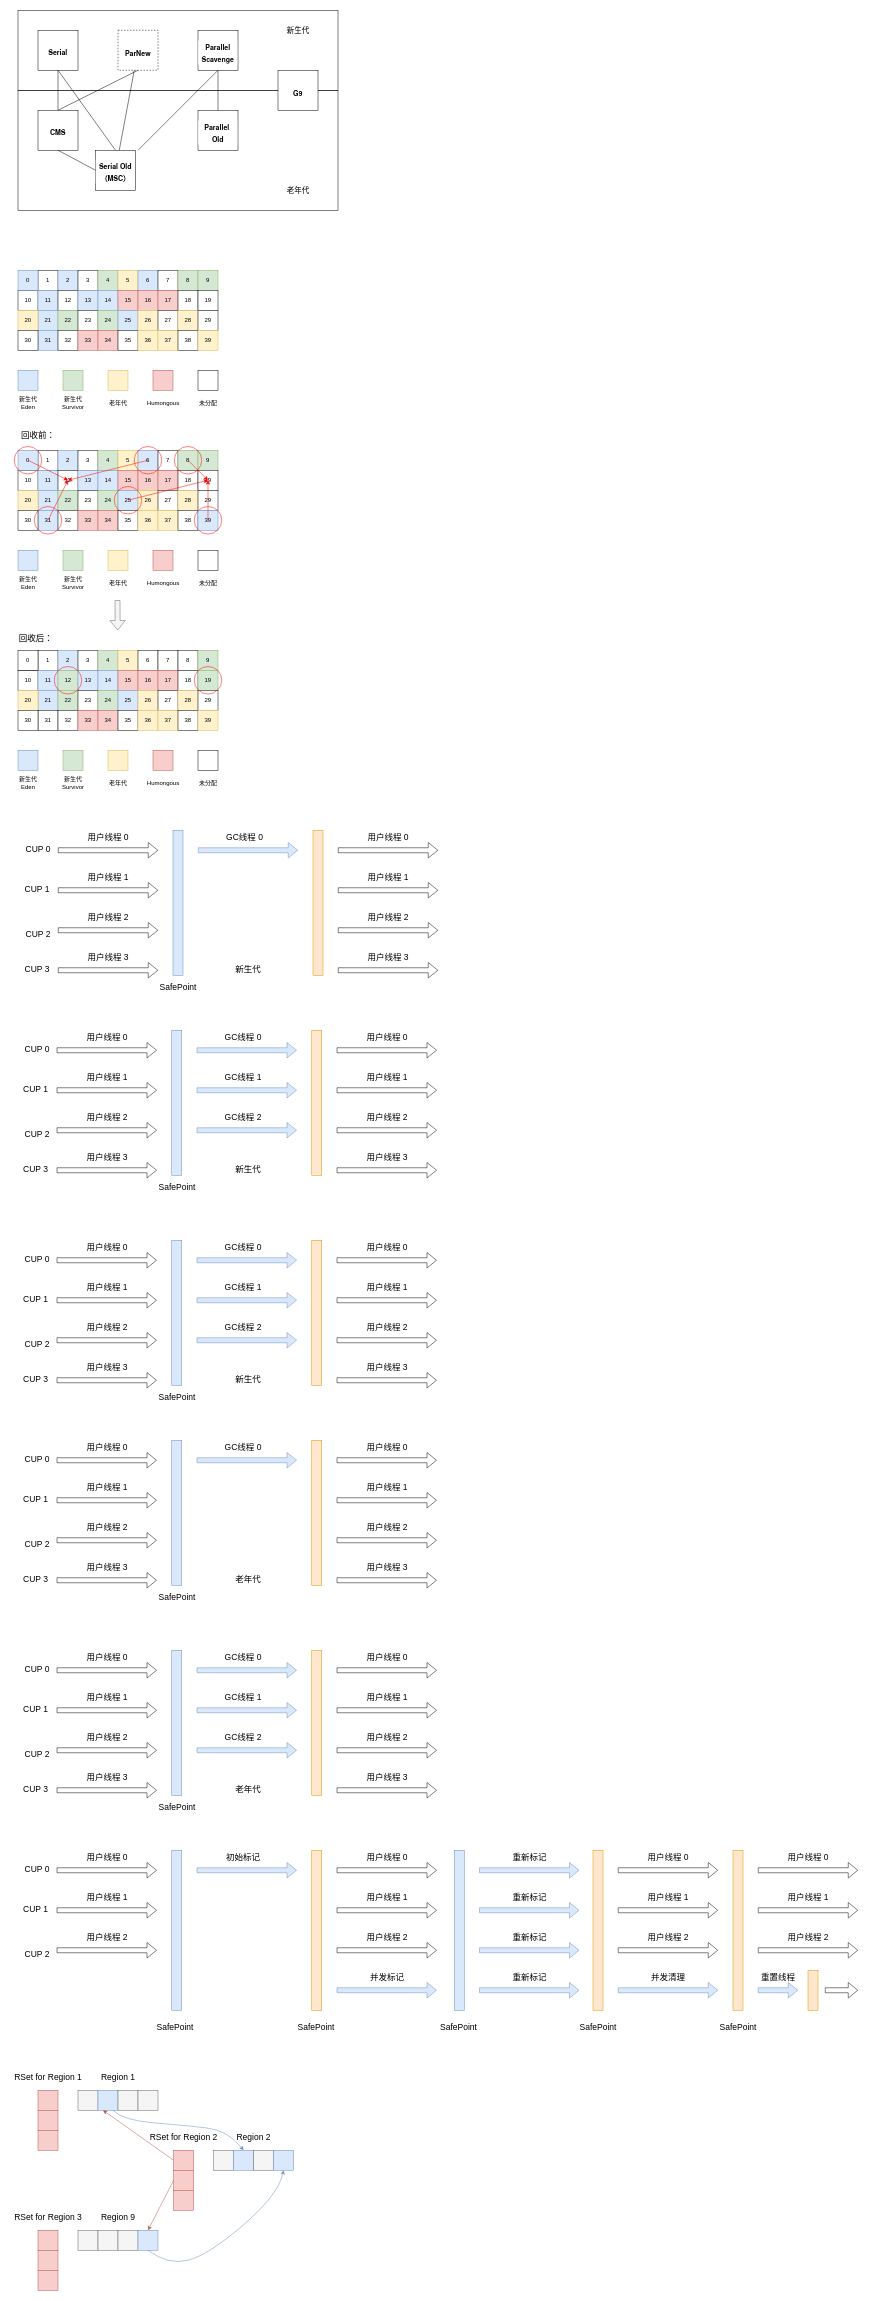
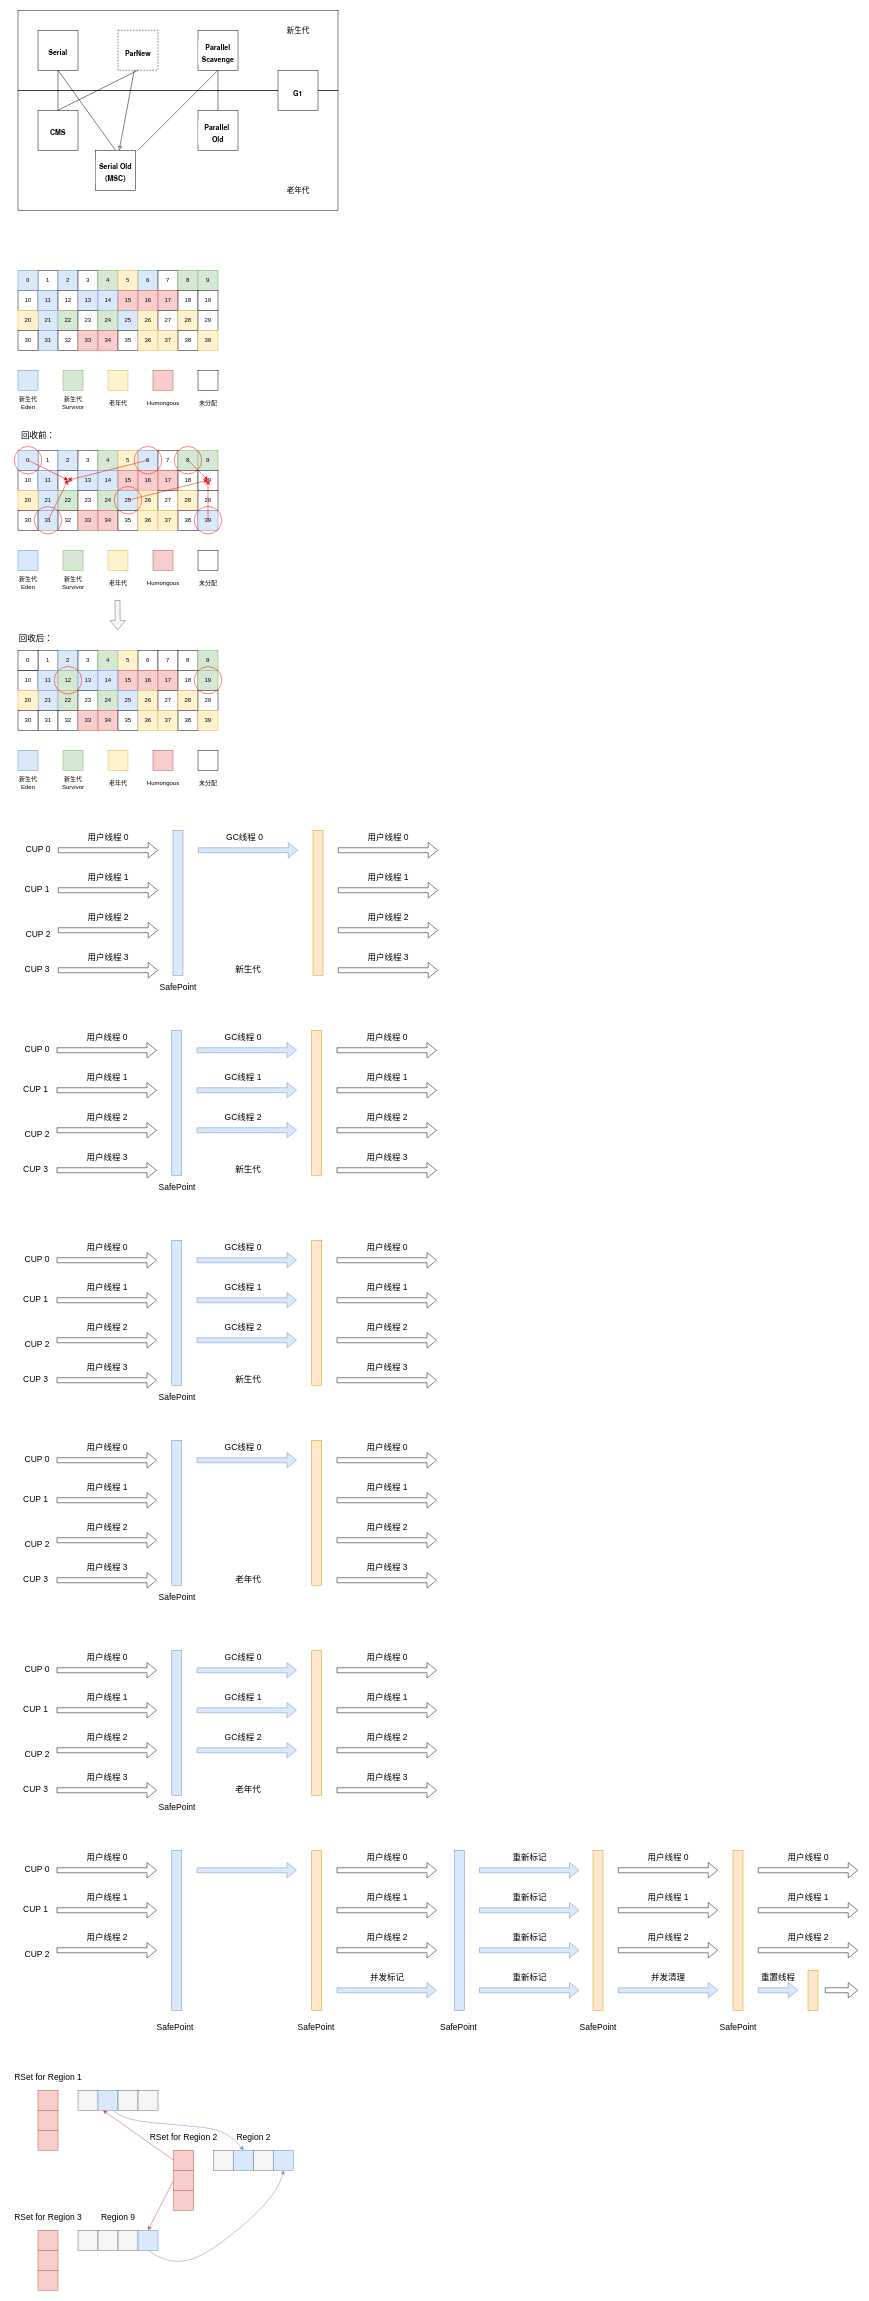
node "G9": label "G9" -> "G1"
edge "ParNew" -- "Serial Old（MSC）": arrowhead none -> classic
edge "CMS" -- "Serial Old（MSC）": removed
node "初始标记": removed
node "Region 1": removed
